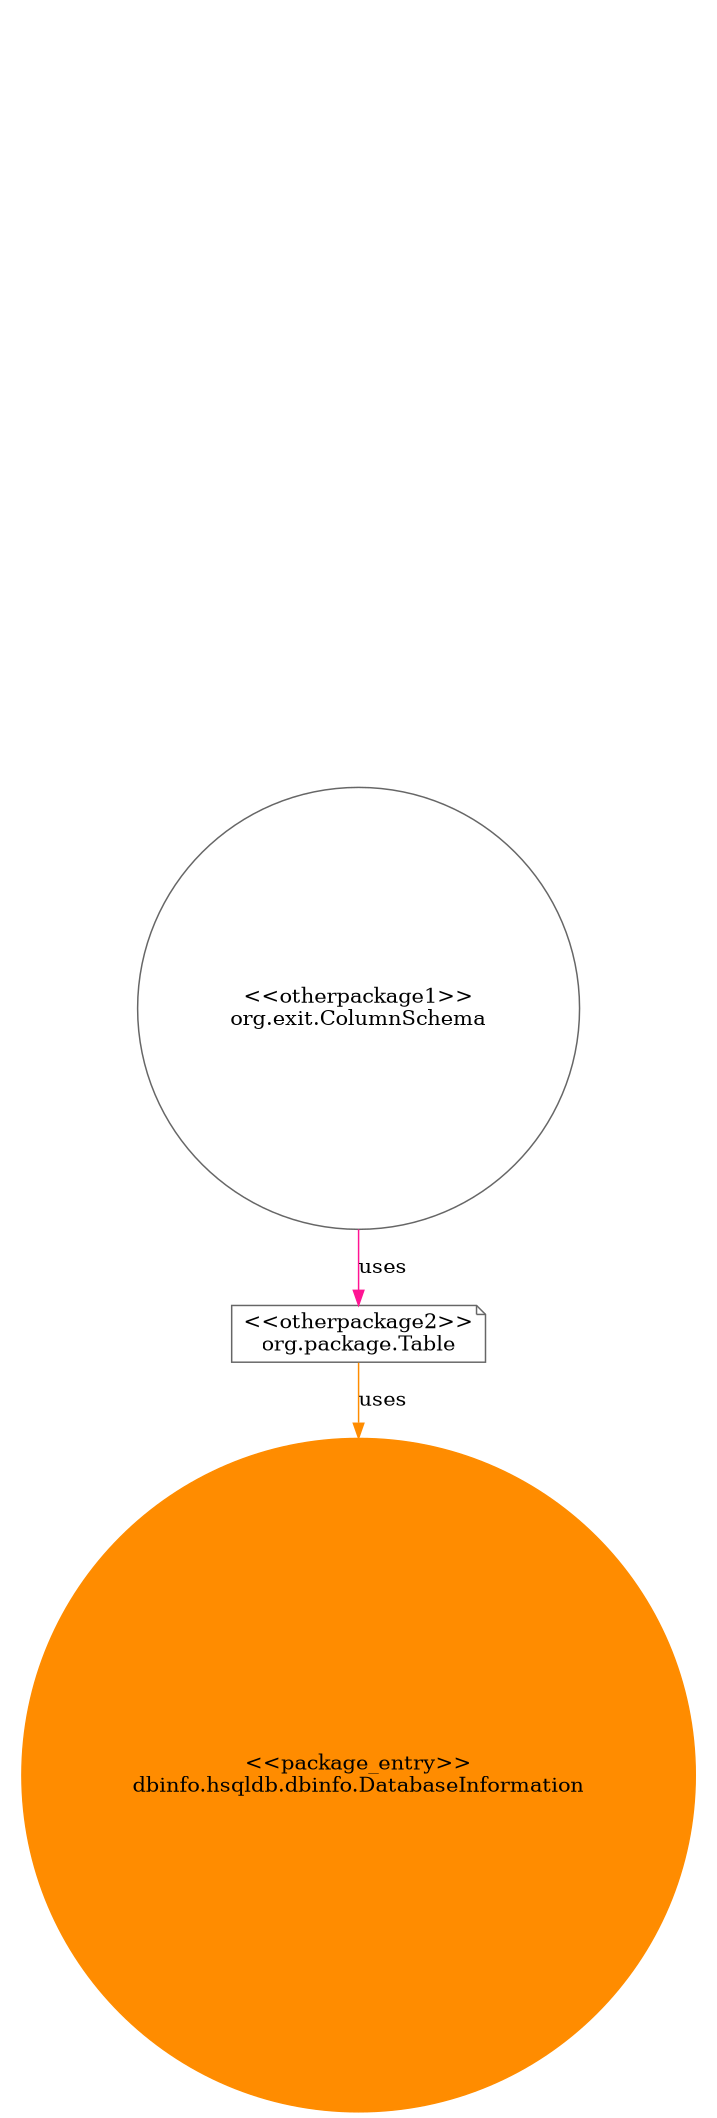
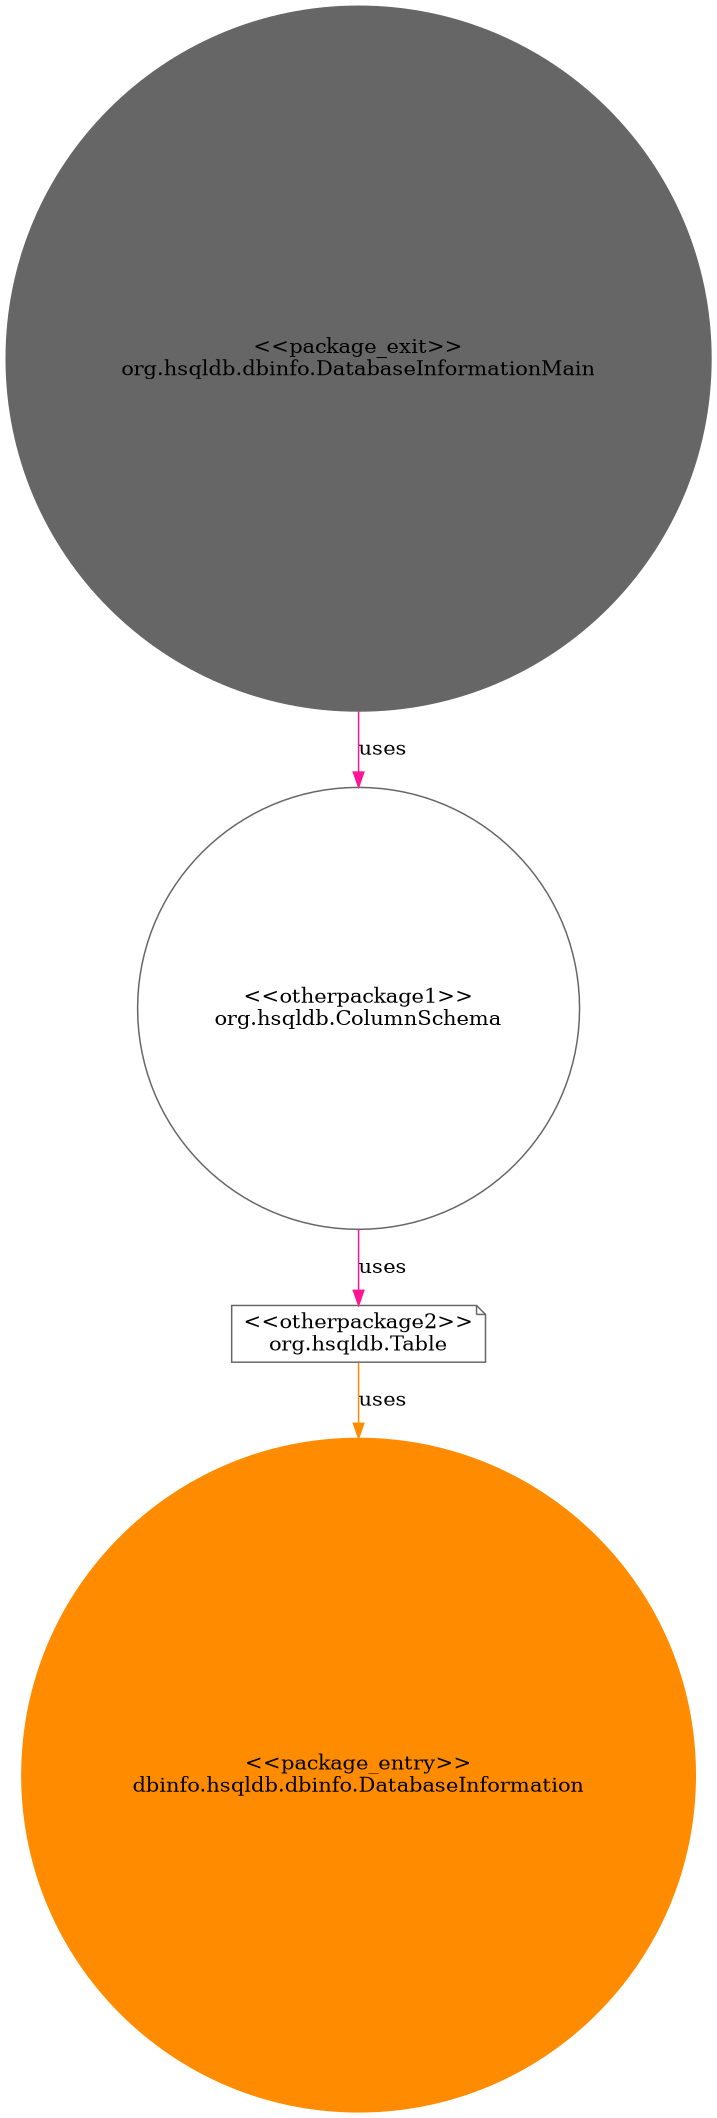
node "<<package_exit>> org.hsqldb.dbinfo.DatabaseInformationMain": added
node "<<otherpackage1>> org.exit.ColumnSchema": label "<<otherpackage1>> org.exit.ColumnSchema" -> "<<otherpackage1>> org.hsqldb.ColumnSchema"
node "<<otherpackage2>> org.package.Table": label "<<otherpackage2>> org.package.Table" -> "<<otherpackage2>> org.hsqldb.Table"
